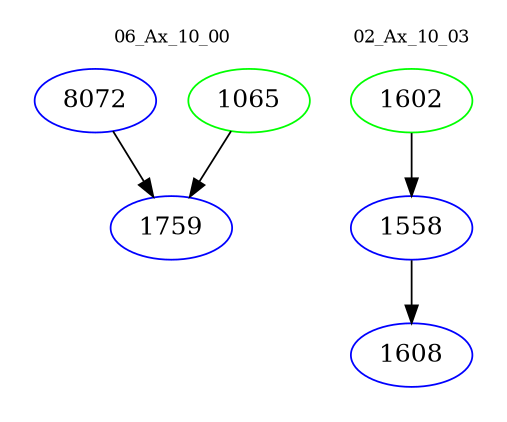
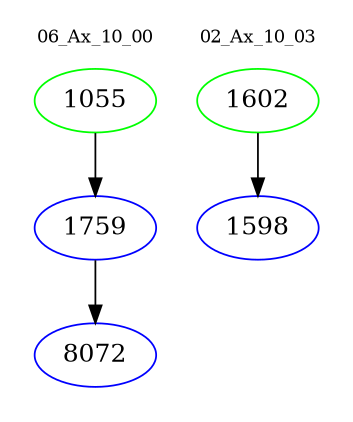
node "1065": label "1065" -> "1055"
edge "8072" -> "1759": reversed
node "1558": label "1558" -> "1598"
node "1608": removed
